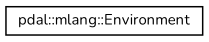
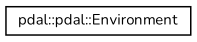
node "pdal::mlang::Environment": label "pdal::mlang::Environment" -> "pdal::pdal::Environment"
